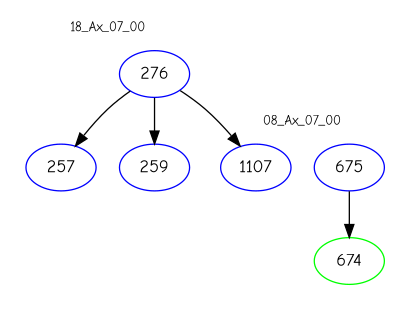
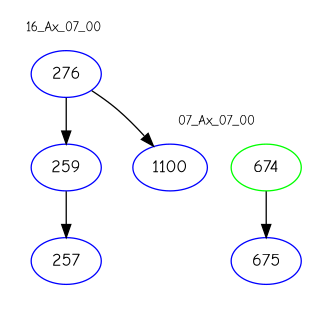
cluster "18_Ax_07_00": label "18_Ax_07_00" -> "16_Ax_07_00"
edge "276" -> "257": now "259" -> "257"
cluster "08_Ax_07_00": label "08_Ax_07_00" -> "07_Ax_07_00"
node "1107": label "1107" -> "1100"
edge "675" -> "674": reversed
